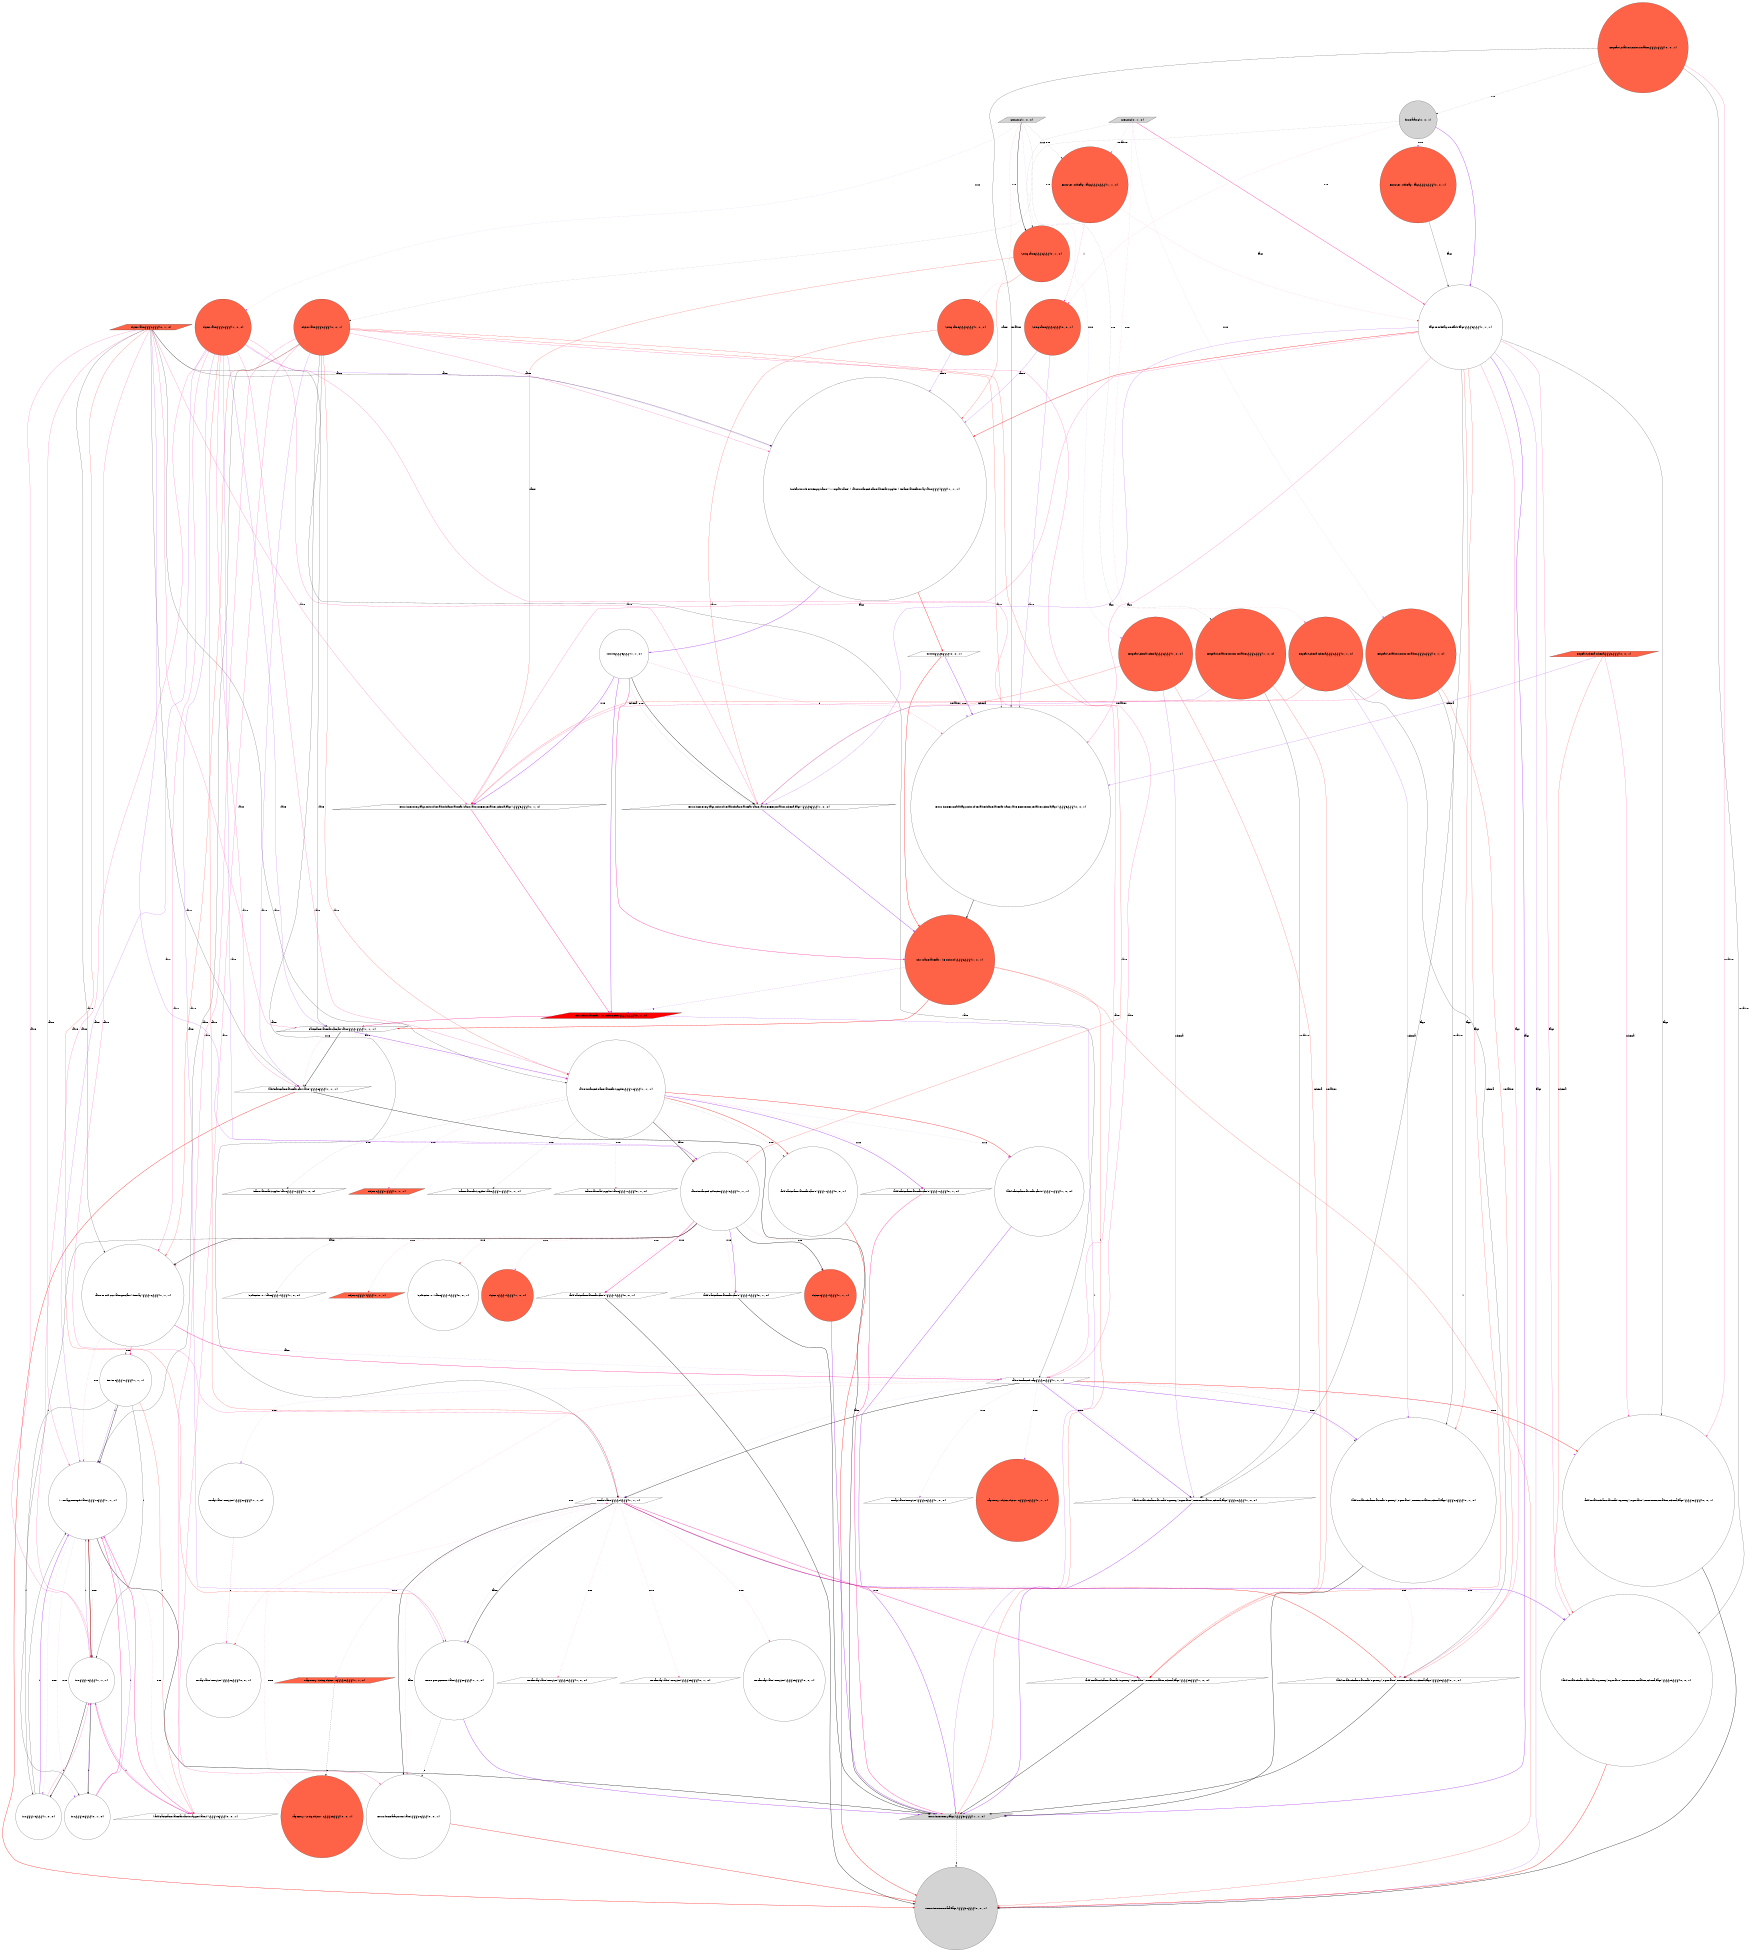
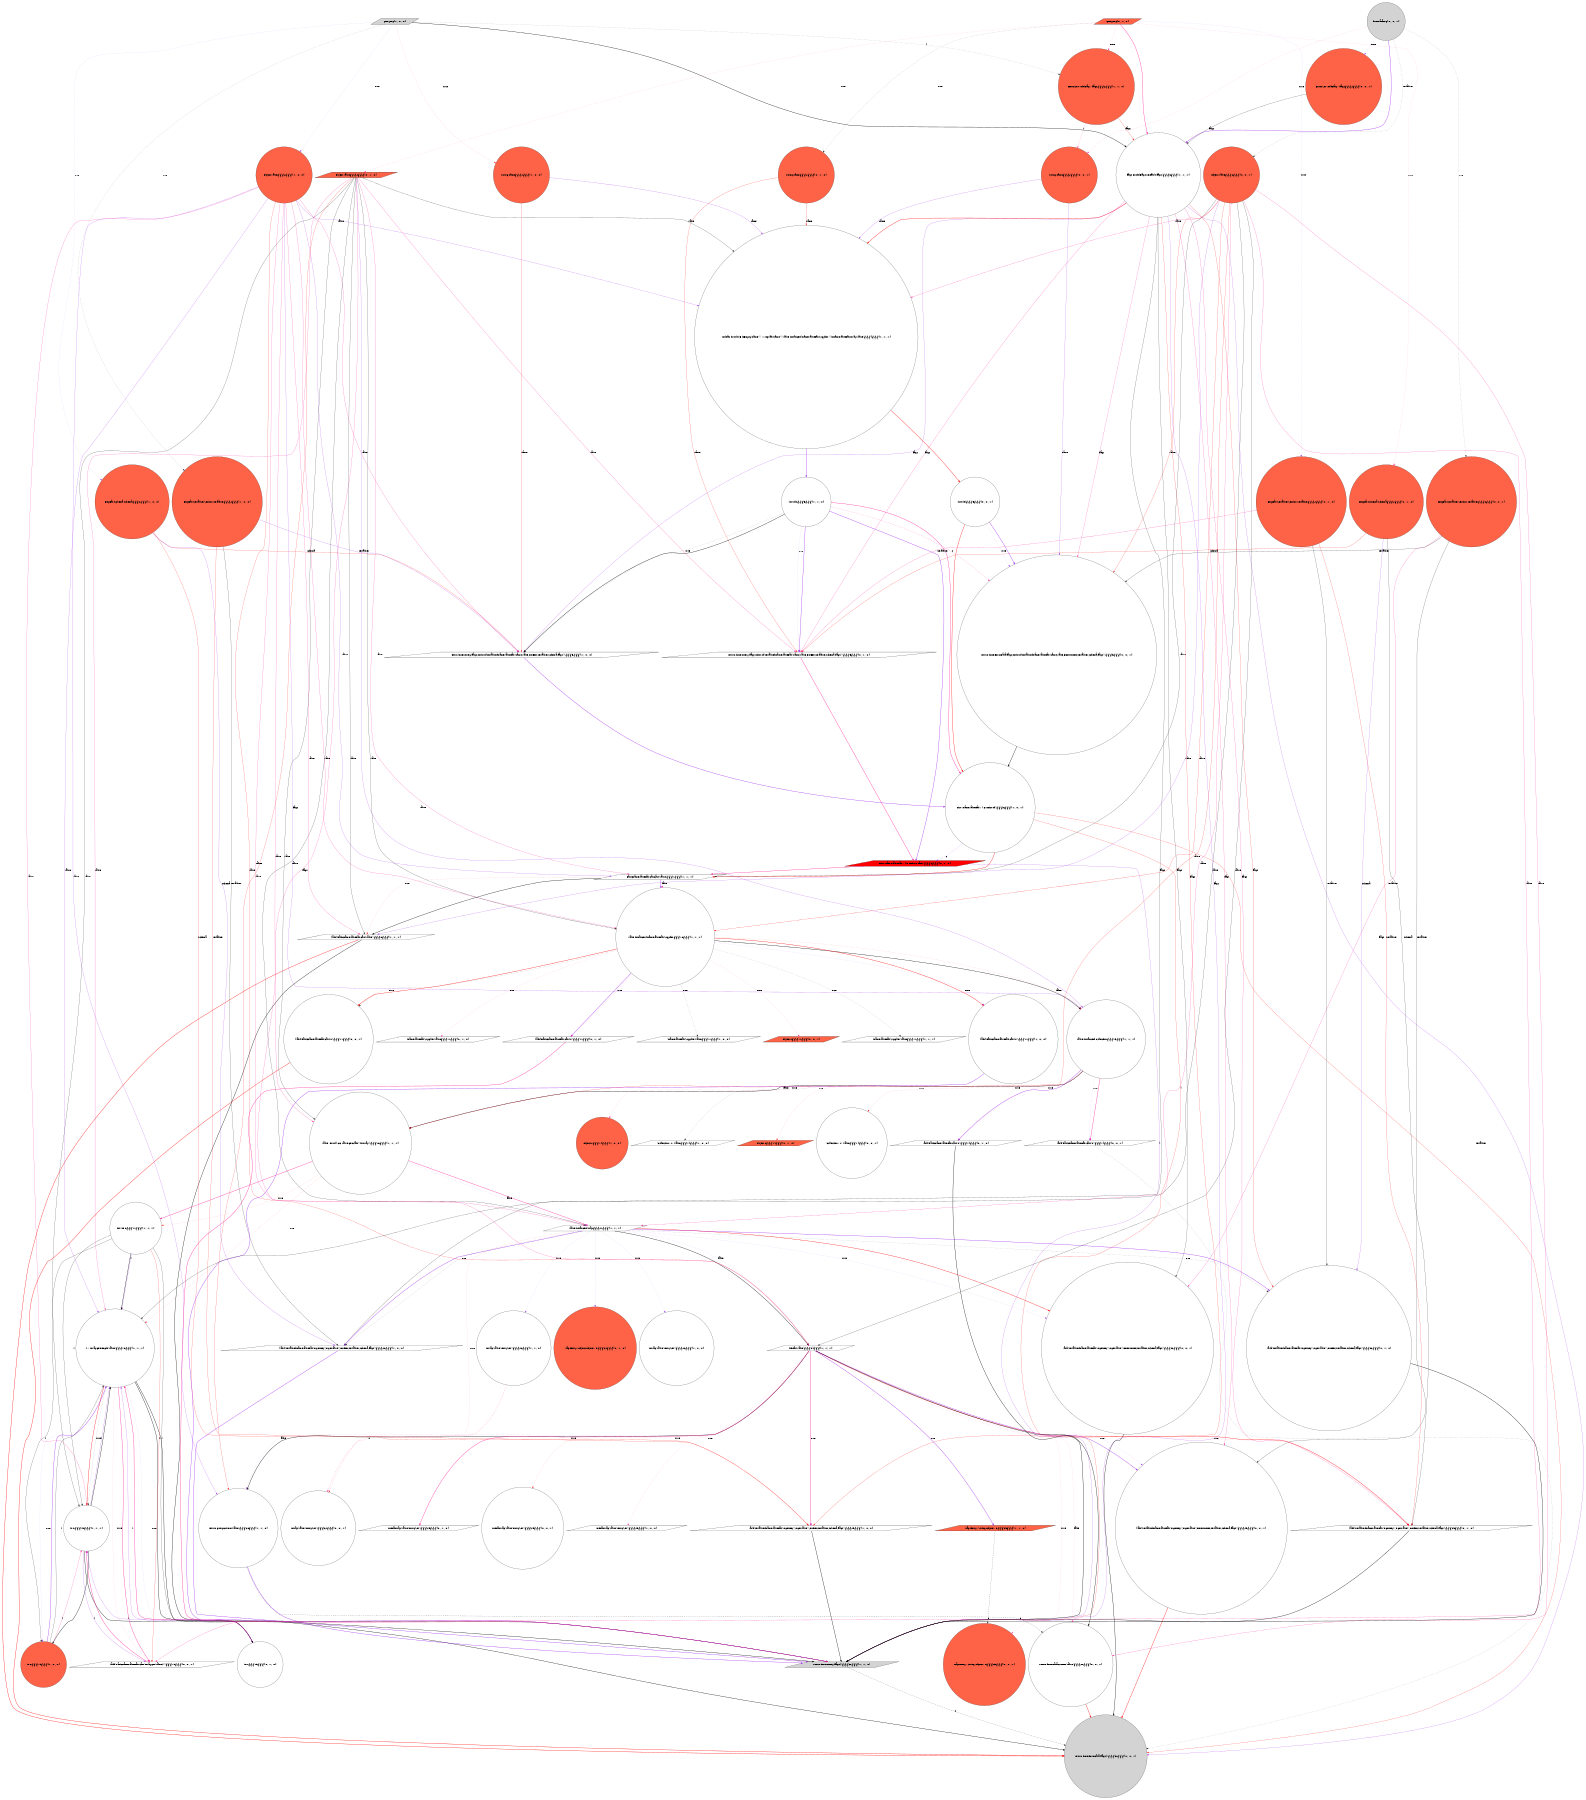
edge "queryArg['0', '1', '0']" -> "Object value@@@2@@@['0', '1', '0']": added, label "true"
edge "HttpPartSerializerSession serializer@@@2@@@['0', '0', '1']" -> "formDataArg['0', '0', '1']": reversed
node "queryArg['0', '1', '0']": fillcolor lightgray -> tomato
edge "queryArg['1', '0', '0']" -> "EnumSet<AddFlag> flags@@@2@@@['1', '1', '0']": label "true" -> "l"
edge "queryArg['0', '1', '0']" -> "EnumSet<AddFlag> flags@@@2@@@['1', '1', '0']": label "serializer" -> "true"
edge "queryArg['1', '0', '0']" -> "String name@@@2@@@['0', '1', '0']": now "queryArg['1', '0', '0']" -> "flags = AddFlag.orDefault(flags)@@@3@@@['1', '1', '1']"
edge "formDataArg['0', '0', '1']" -> "Object value@@@2@@@['0', '0', '1']": label "true" -> "serializer"
edge "EnumSet<AddFlag> flags@@@2@@@['1', '1', '0']" -> "flags = AddFlag.orDefault(flags)@@@3@@@['1', '1', '1']": style dotted -> solid
edge "Object value@@@2@@@['0', '0', '1']" -> "value instanceof Collection@@@13@@@['1', '1', '1']": removed, label "value"
node "!isMulti@@@5@@@['0', '0', '1']": shape parallelogram -> circle
node "HttpPartSchema schema@@@2@@@['0', '0', '1']": removed
edge "Object value@@@2@@@['1', '0', '0']" -> "value instanceof Collection@@@13@@@['1', '1', '1']": label "value" -> "flags"
node "List<NameValuePair> l = AList.of()@@@6@@@['1', '0', '1']": fillcolor tomato -> white
edge "Object value@@@2@@@['0', '1', '0']" -> "i++@@@19@@@['1', '1', '1']": color deeppink -> black
edge "Object value@@@2@@@['0', '1', '0']" -> "isBean(value)@@@24@@@['1', '1', '1']": label "value" -> "flags"
edge "value instanceof Collection@@@13@@@['1', '1', '1']" -> "i++@@@19@@@['0', '1', '0']": now "int i = 0@@@17@@@['1', '1', '1']" -> "i++@@@19@@@['0', '1', '0']"
node "Object o@@@14@@@['1', '1', '1']": removed
edge "List<NameValuePair> l = AList.of()@@@6@@@['1', '0', '1']" -> "return innerFormData(flags,l)@@@30@@@['0', '0', '1']": label "l" -> "serializer"
edge "flags = AddFlag.orDefault(flags)@@@3@@@['1', '1', '1']" -> "return innerQuery(flags,l)@@@30@@@['1', '1', '0']": style bold -> solid
node "toMap(value).entrySet()@@@22@@@['1', '0', '0']": shape parallelogram -> circle
edge "isBean(value)@@@24@@@['1', '1', '1']" -> "Map.Entry<String,Object> e@@@25@@@['1', '1', '0']": style dotted -> bold
edge "Map.Entry<String,Object> e@@@25@@@['0', '0', '1']" -> "isBean(value)@@@24@@@['1', '1', '1']": reversed
edge "l.add(BasicNameValuePair.cast(o))@@@14@@@['0', '0', '1']" -> "return innerFormData(flags,l)@@@30@@@['0', '0', '1']": style bold -> dotted
edge "isBean(value)@@@24@@@['1', '1', '1']" -> "toBeanMap(value).entrySet()@@@25@@@['0', '1', '0']": style dotted -> bold
edge "i < Array.getLength(value)@@@18@@@['1', '1', '1']" -> "return innerFormData(flags,l)@@@30@@@['0', '0', '1']": added
node "i++@@@19@@@['1', '0', '0']": fillcolor white -> tomato
